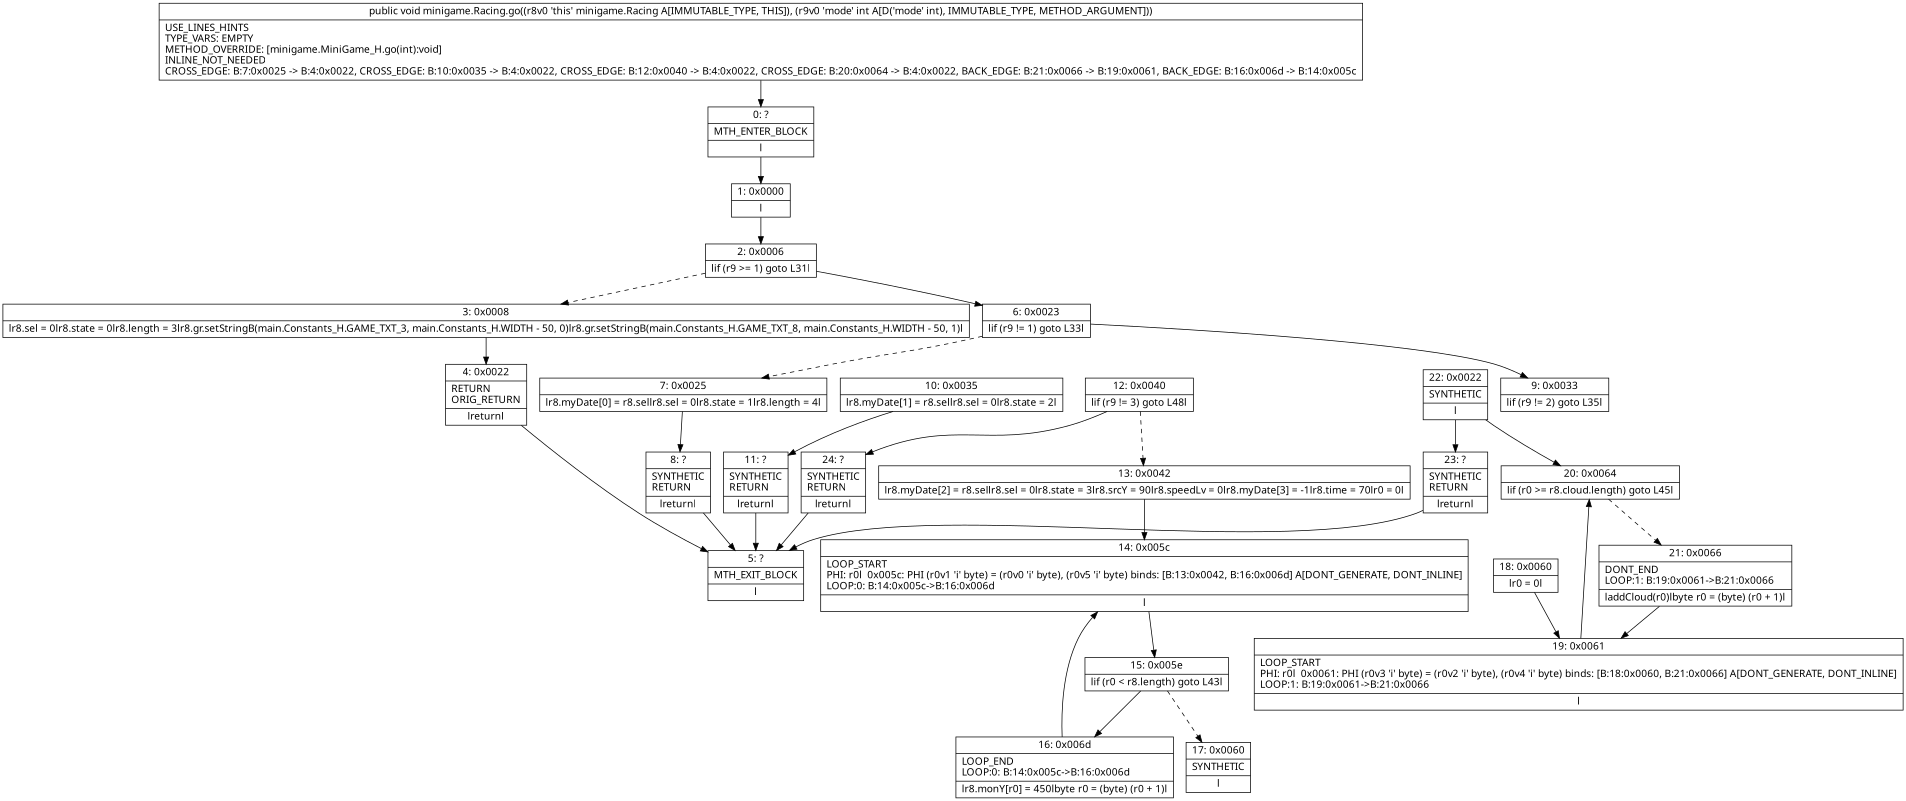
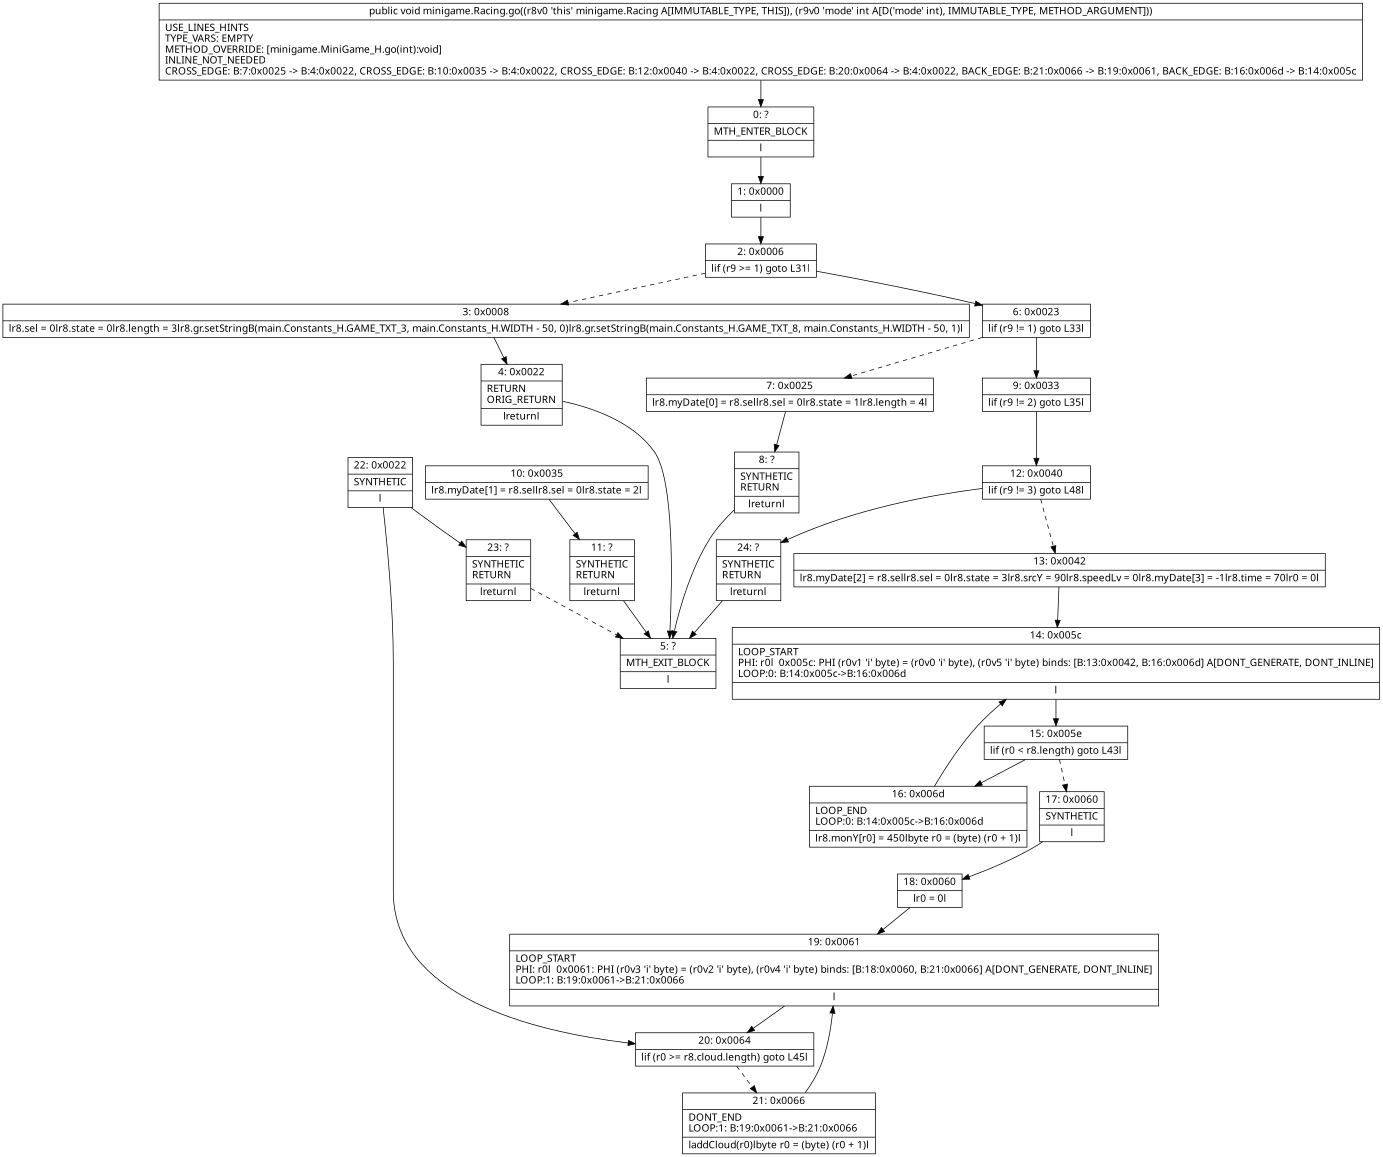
edge "9: 0x0033" -> "12: 0x0040": added
edge "23: ?" -> "5: ?": style solid -> dashed
edge "17: 0x0060" -> "18: 0x0060": added
